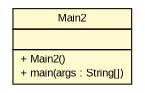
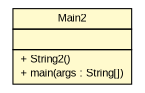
node "Main2": text "+ Main2()" -> "+ String2()"
